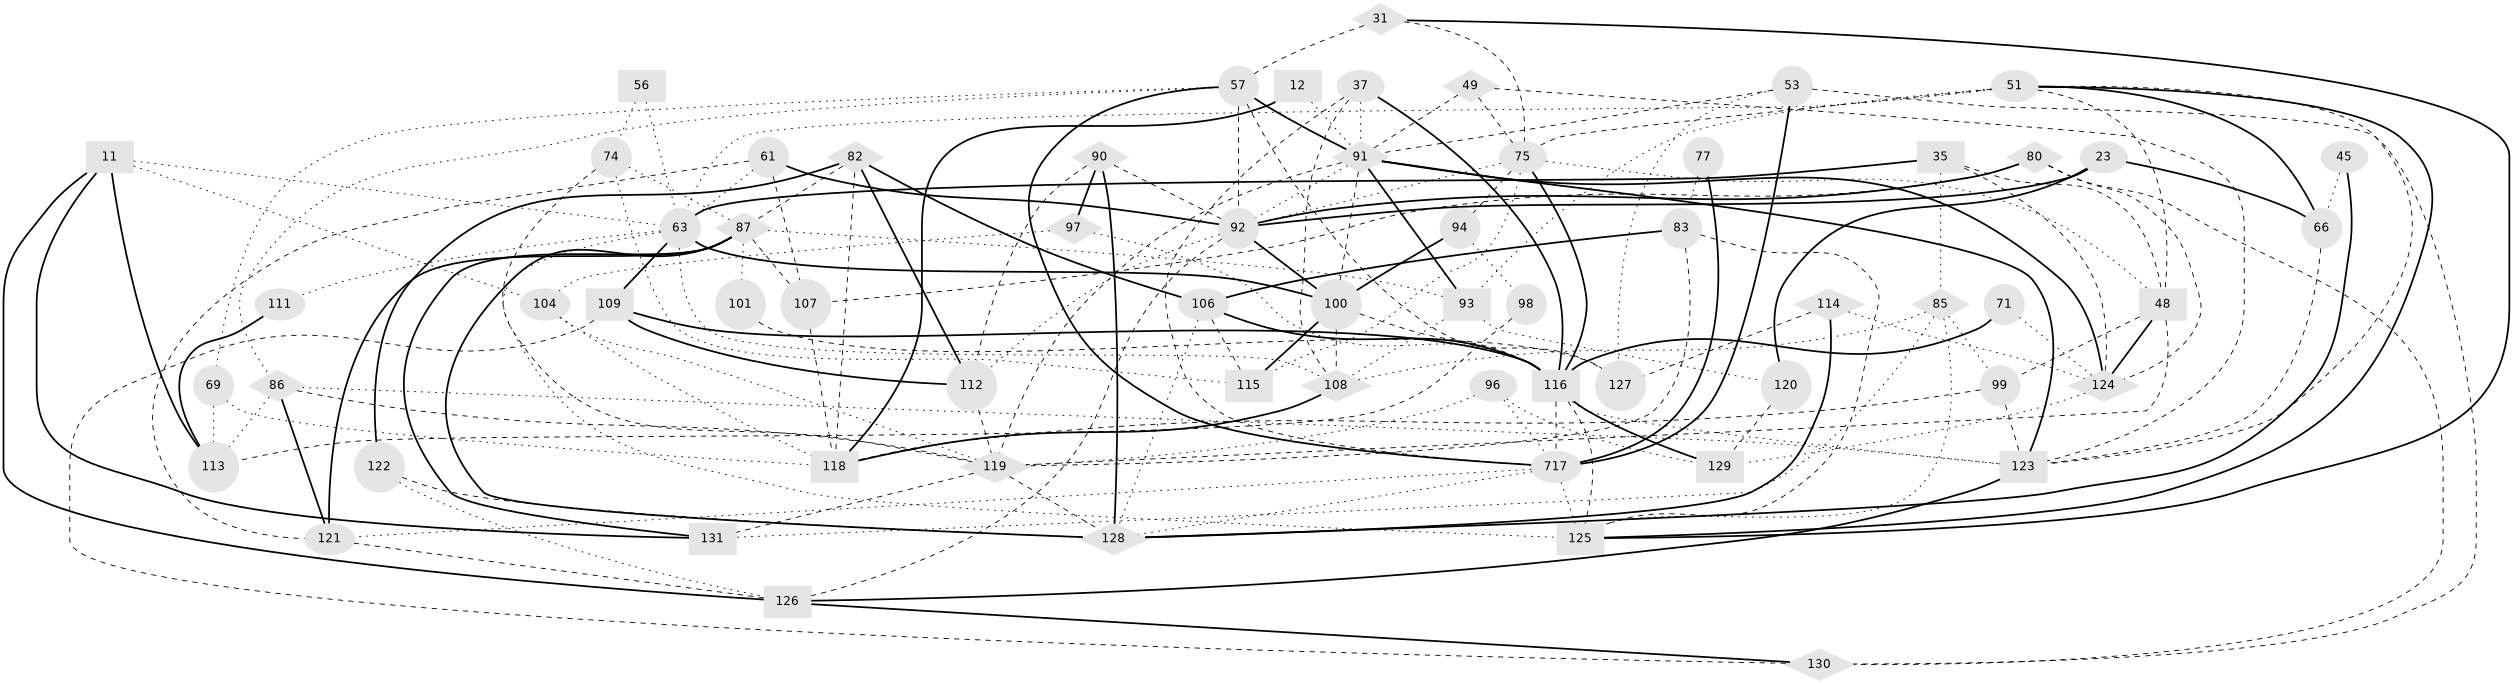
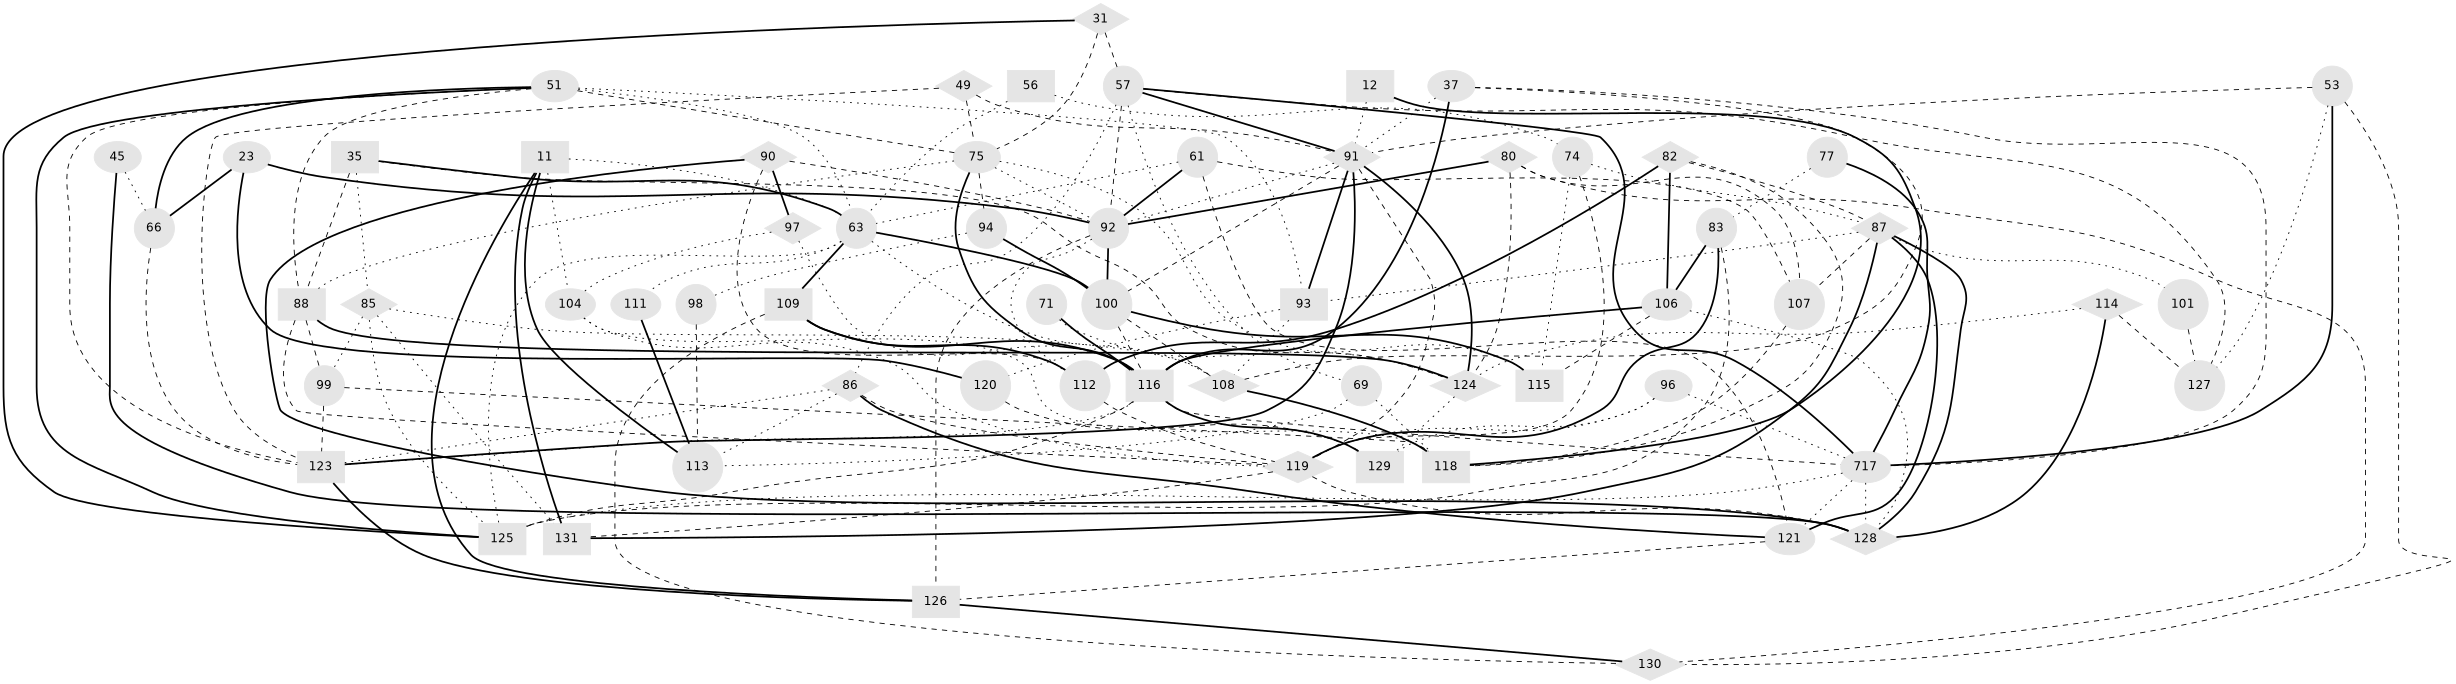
node "48": label "48" -> "88"
edge "83" -- "119": style dashed -> bold
node "122": removed
